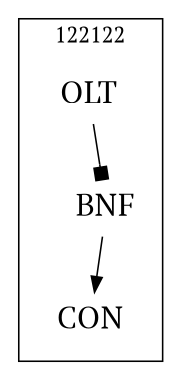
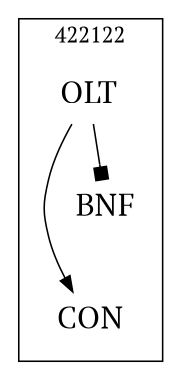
cluster "122122": label "122122" -> "422122"
edge "BNF" -> "CON": now "OLT" -> "CON"
